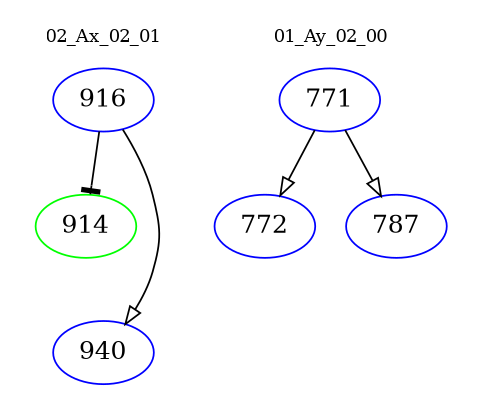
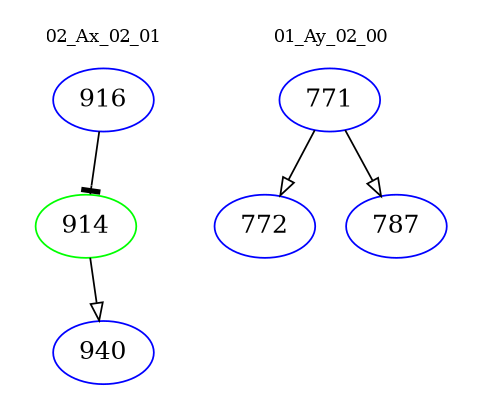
edge "916" -> "940": now "914" -> "940"
